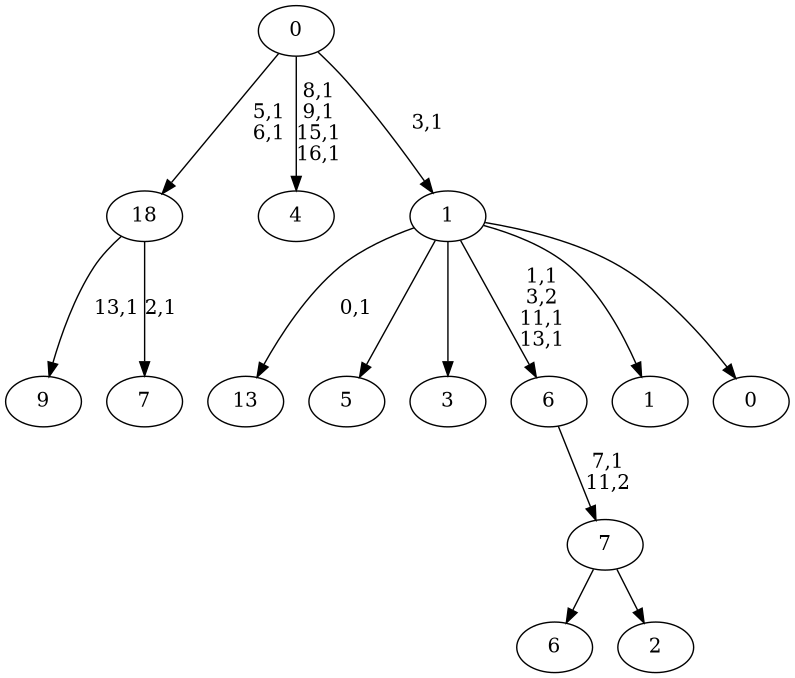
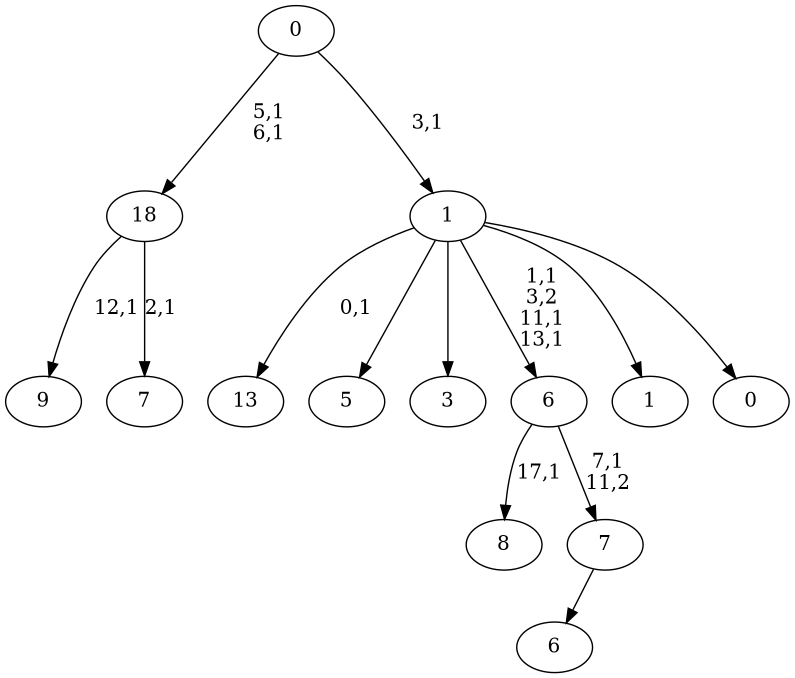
node "4": removed
edge "18" -> "9": label "13,1" -> "12,1"
node "8": added
node "2": removed
